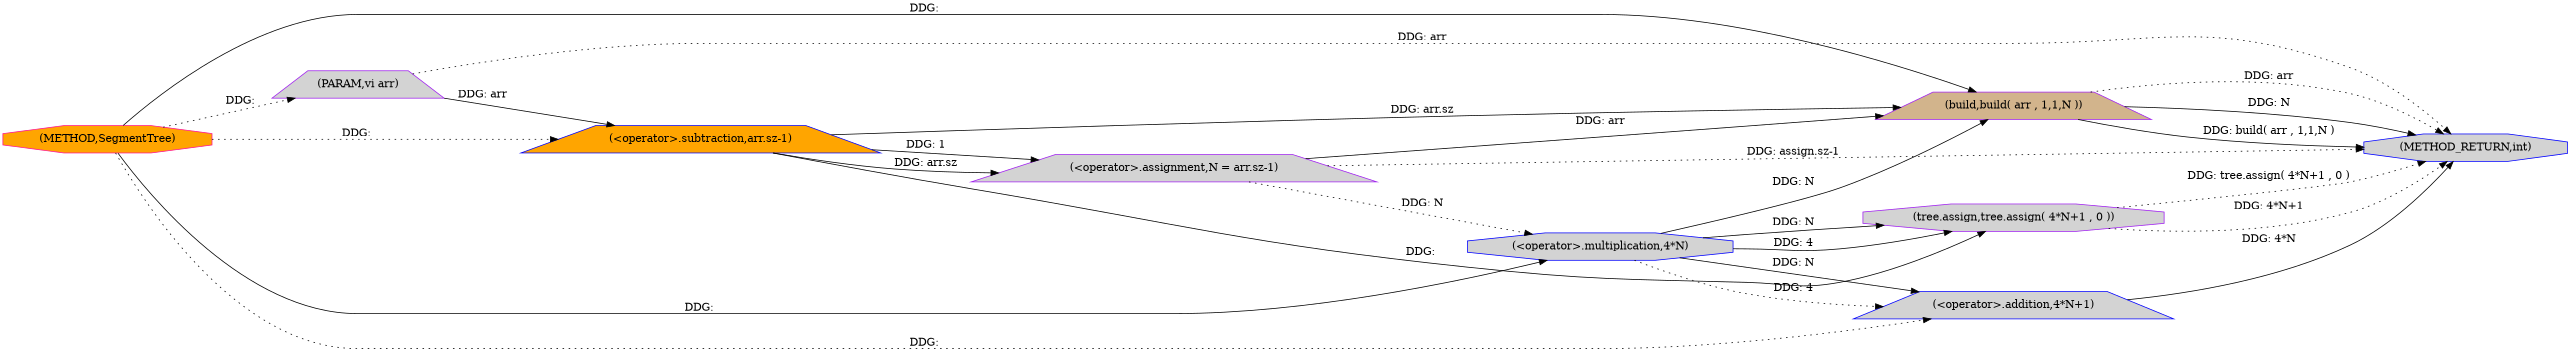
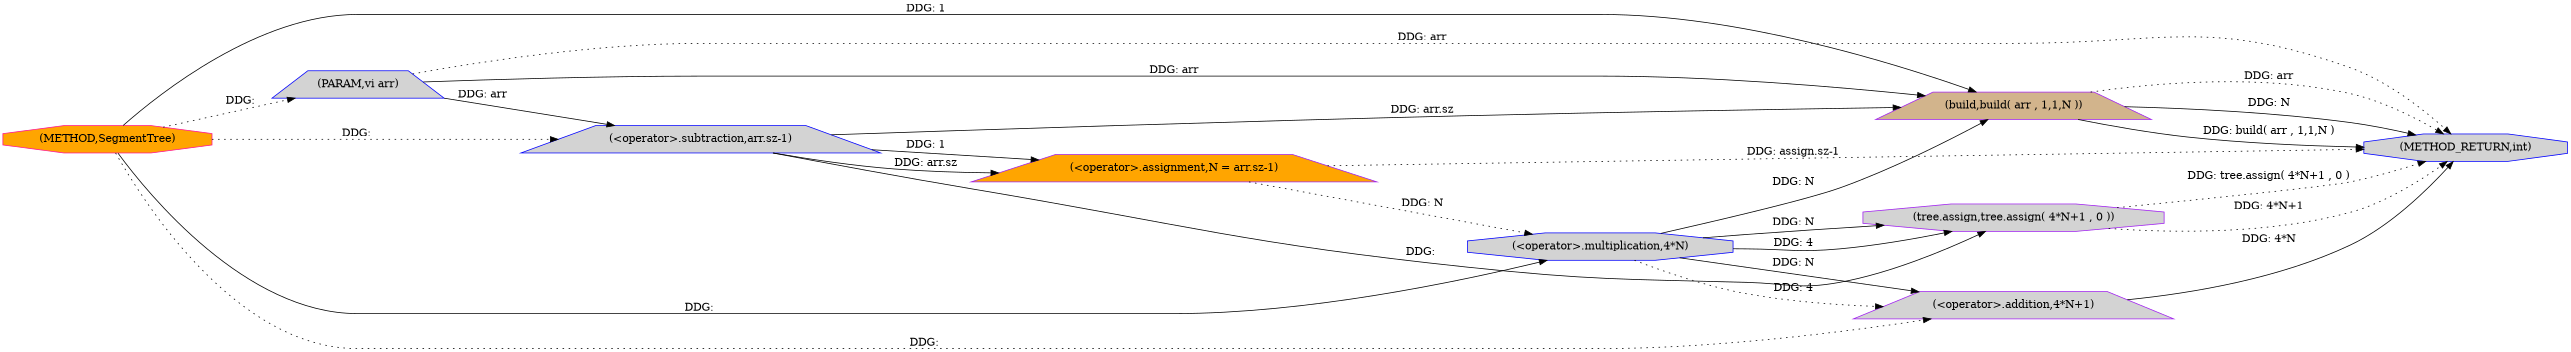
edge "(METHOD,SegmentTree)" -> "(build,build( arr , 1,1,N ))": label "DDG: " -> "DDG: 1"
node "(PARAM,vi arr)": color purple -> blue
edge "(<operator>.assignment,N = arr.sz-1)" -> "(build,build( arr , 1,1,N ))": now "(PARAM,vi arr)" -> "(build,build( arr , 1,1,N ))"
node "(<operator>.subtraction,arr.sz-1)": fillcolor orange -> lightgrey
node "(<operator>.assignment,N = arr.sz-1)": fillcolor lightgrey -> orange
node "(<operator>.addition,4*N+1)": color blue -> purple
